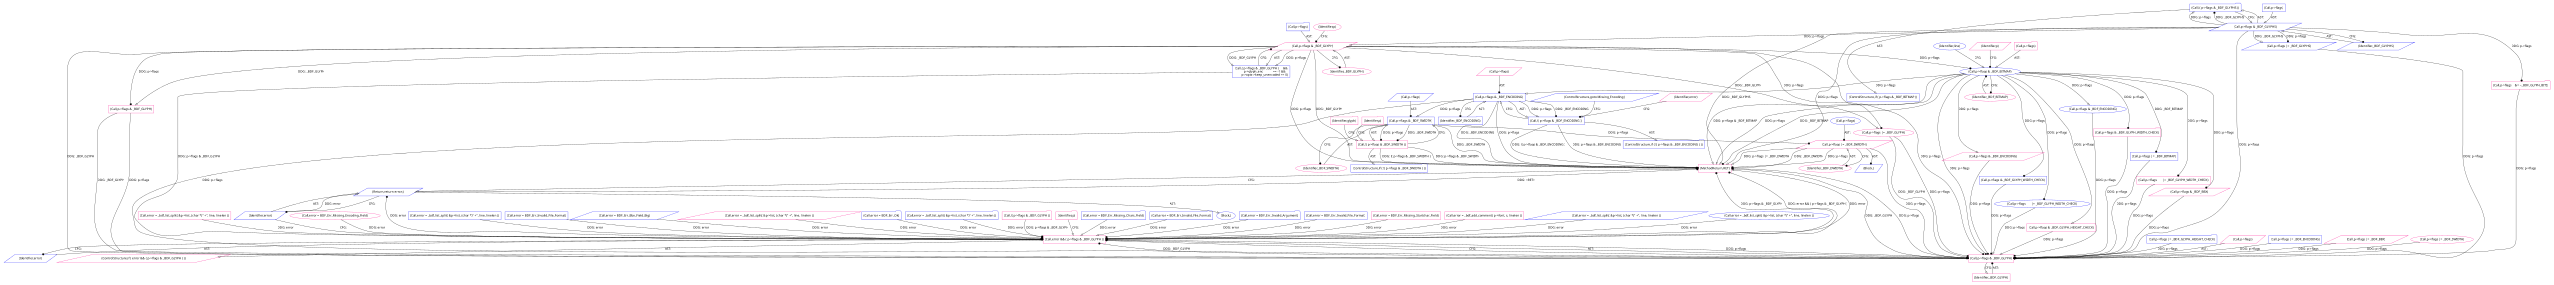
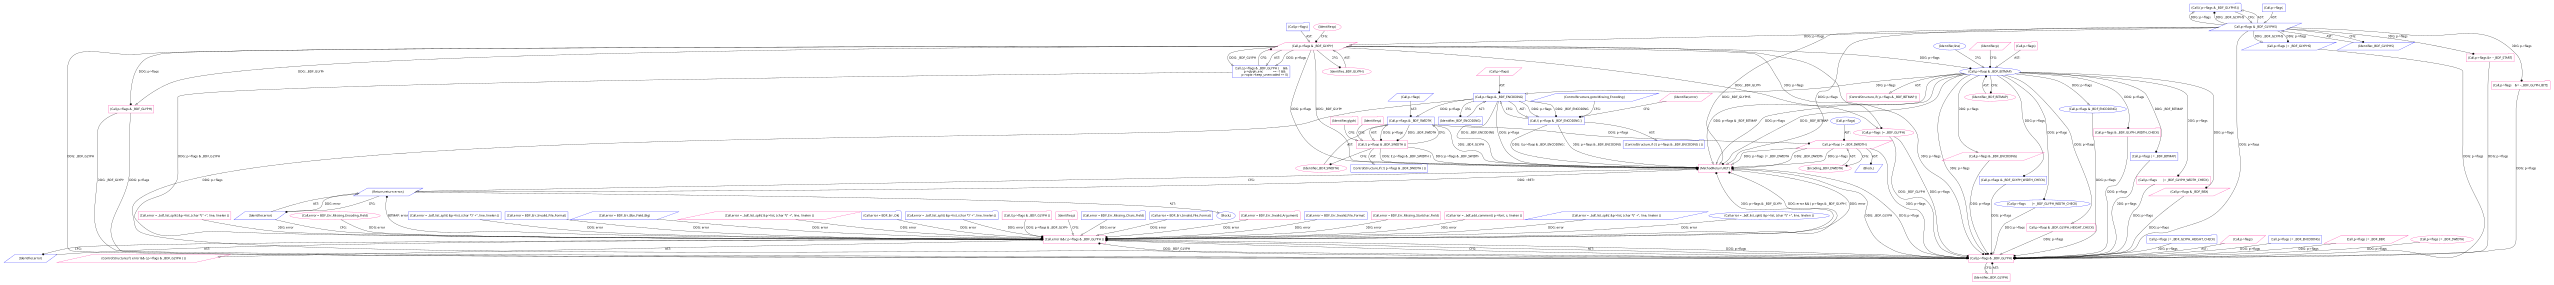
edge "(Call,!( p->flags & _BDF_GLYPHS ))" -> "(ControlStructure,if ( p->flags & _BDF_BITMAP ))": now "(Call,p->flags & _BDF_BITMAP)" -> "(ControlStructure,if ( p->flags & _BDF_BITMAP ))"
node "(Call,p->flags &= ~_BDF_START)": added
node "(ControlStructure,if ( p->flags & _BDF_BITMAP ))": color blue -> deeppink
edge "(Call,p->flags & _BDF_SWIDTH)" -> "(Identifier,_BDF_SWIDTH)": now "(Call,!( p->flags & _BDF_SWIDTH ))" -> "(Identifier,_BDF_SWIDTH)"
edge "(Call,p->flags & _BDF_SWIDTH)" -> "(MethodReturn,RET)": label "DDG: _BDF_SWIDTH" -> "DDG: _BDF_GLYPH"
node "(Identifier,_BDF_DWIDTH)": label "(Identifier,_BDF_DWIDTH)" -> "(Encoding,_BDF_DWIDTH)"
edge "(Call,error && ( p->flags & _BDF_GLYPH ))" -> "(Return,return error;)": label "DDG: error" -> "BITMAP: error"
node "(Call,error = BDF_Err_Invalid_Argument)": color blue -> deeppink
